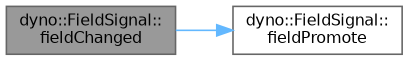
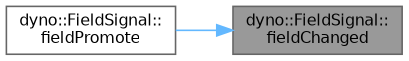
edge "dyno::FieldSignal:: fieldChanged" -> "dyno::FieldSignal:: fieldPromote": reversed
